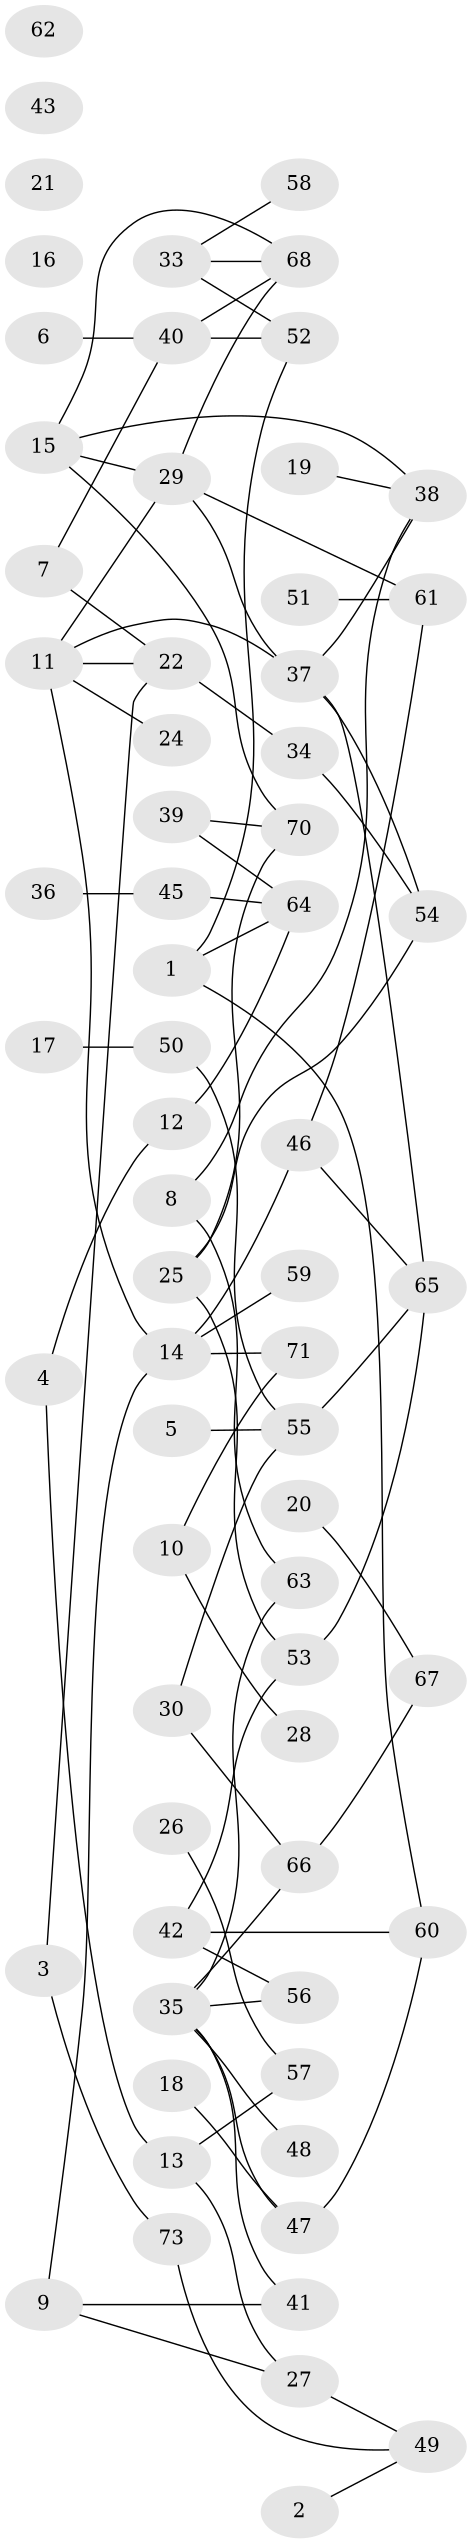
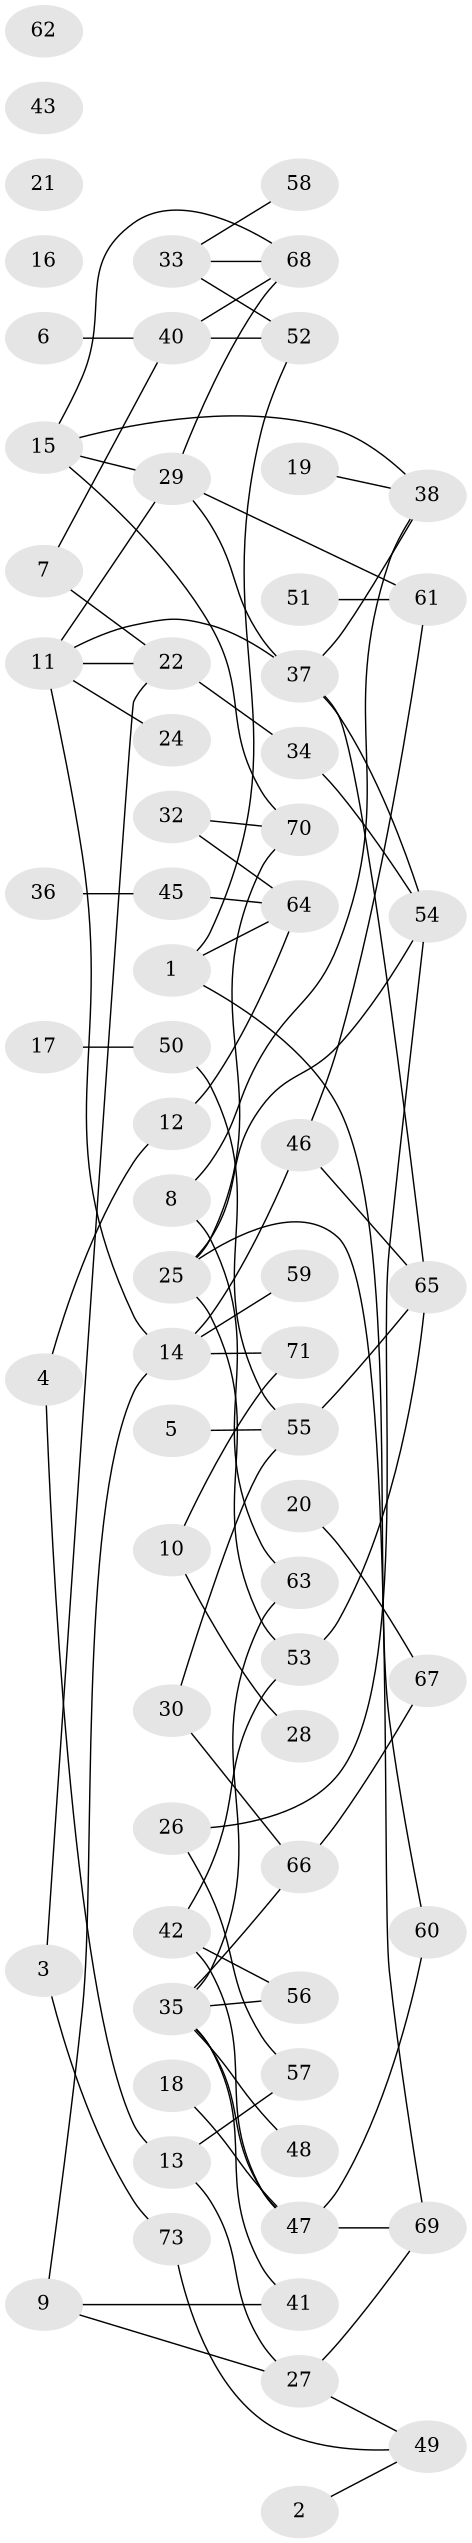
node "39": label "39" -> "32"
edge "54" -- "26": added
edge "42" -- "60": now "42" -- "47"
node "69": added
